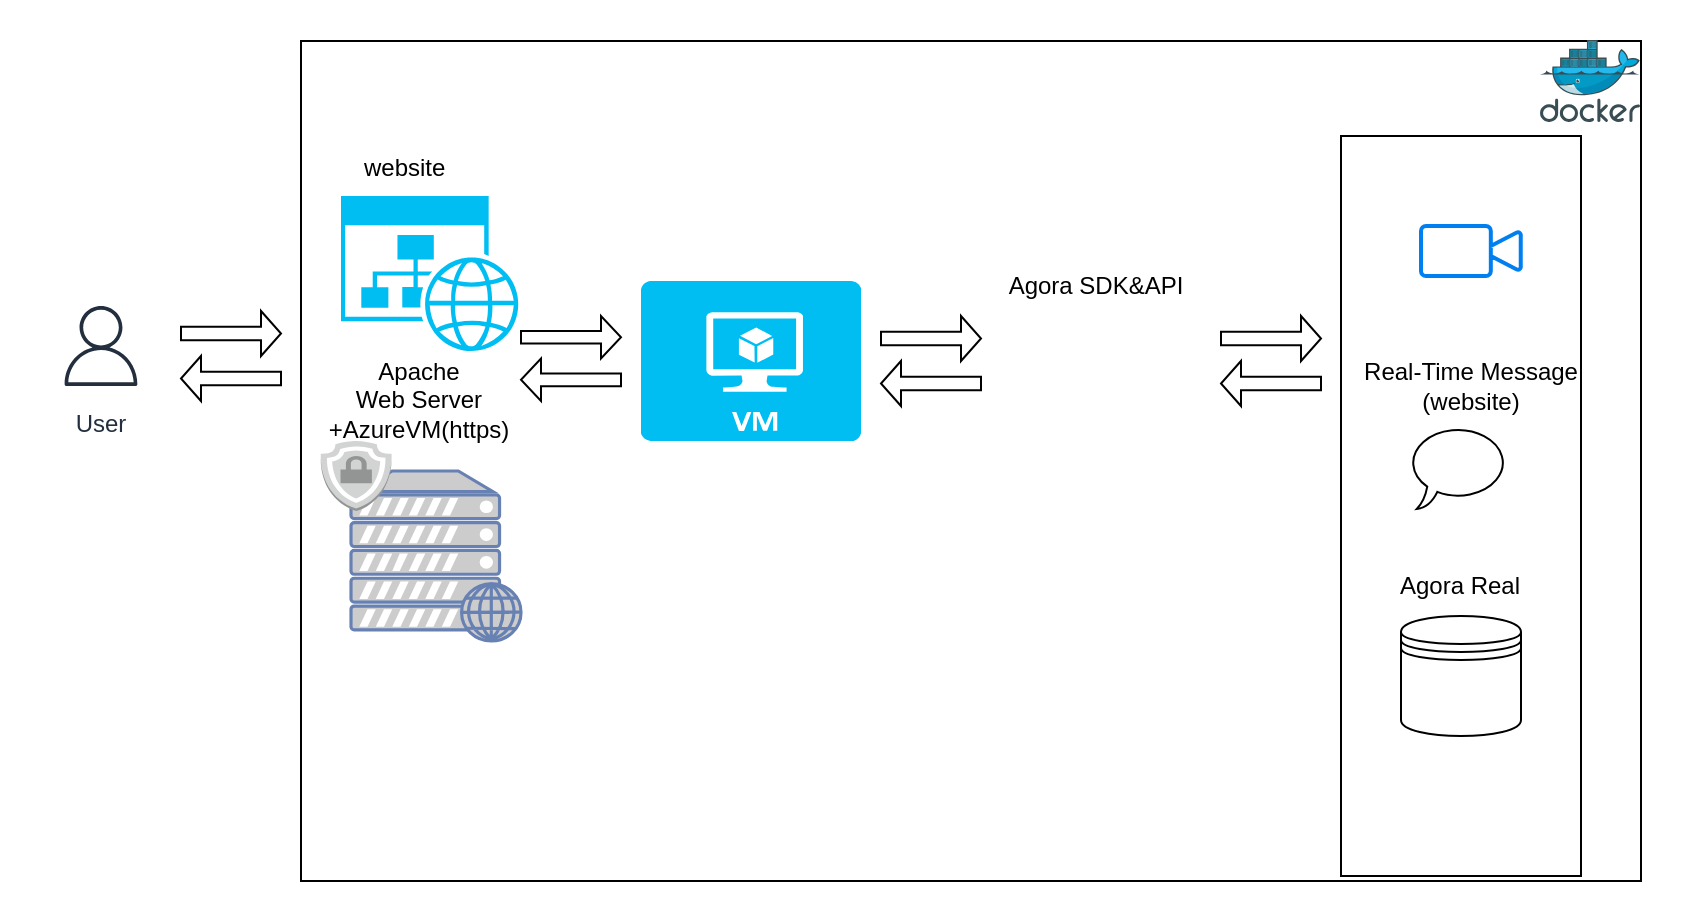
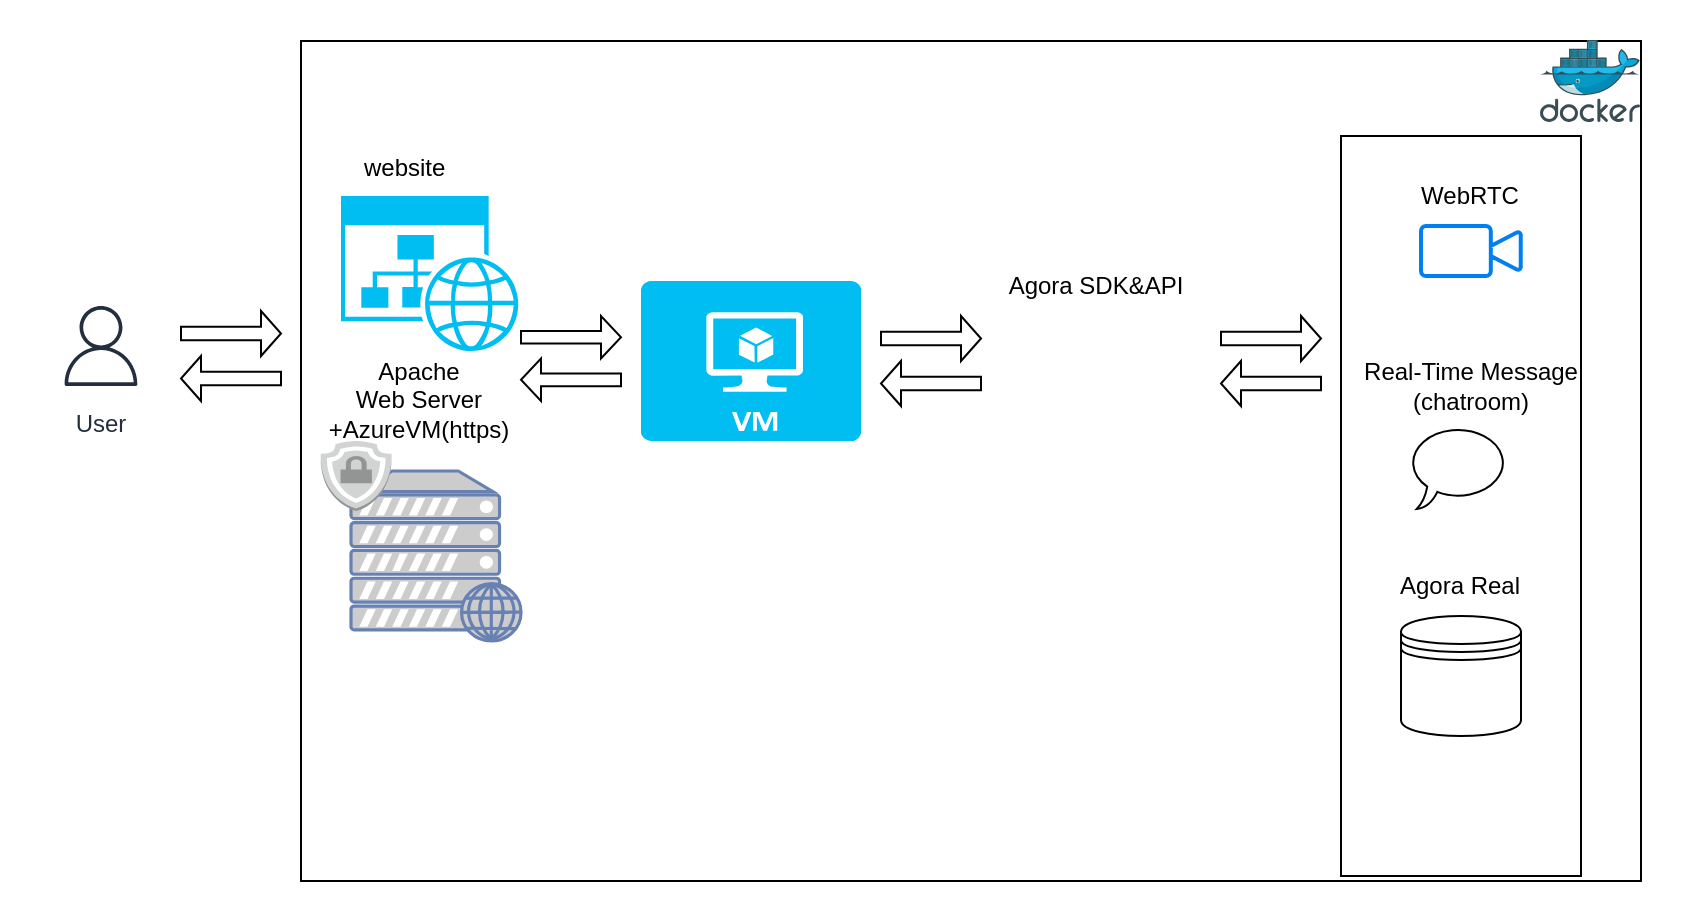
node "WebRTC": added
node "Real-Time Message (website)": label "Real-Time Message (website)" -> "Real-Time Message (chatroom)"
